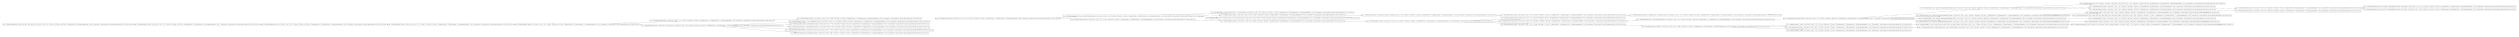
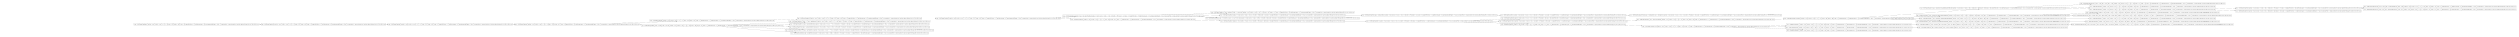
node "type = XCUIElementTypeApplication": removed
